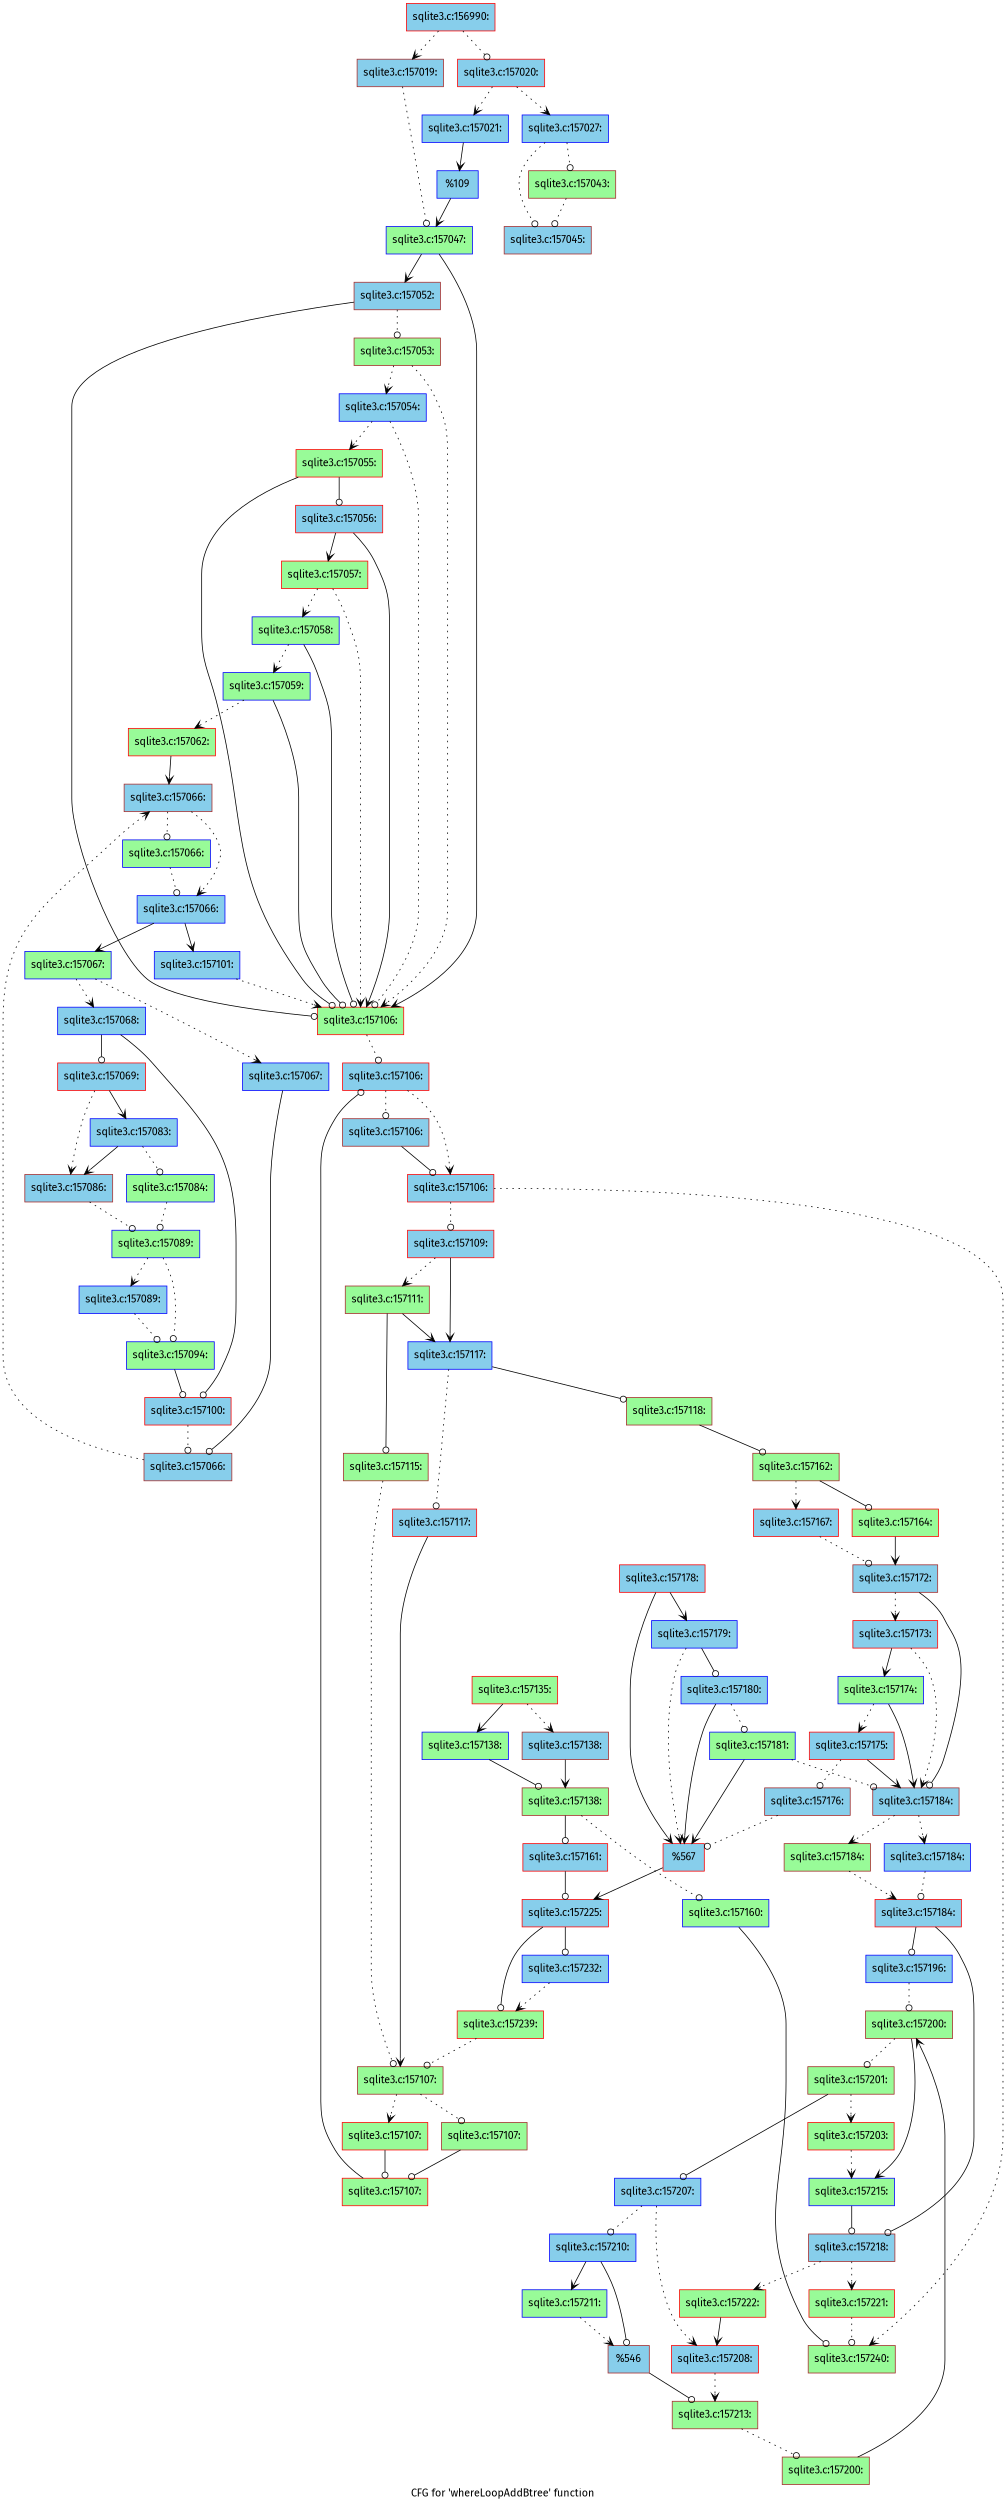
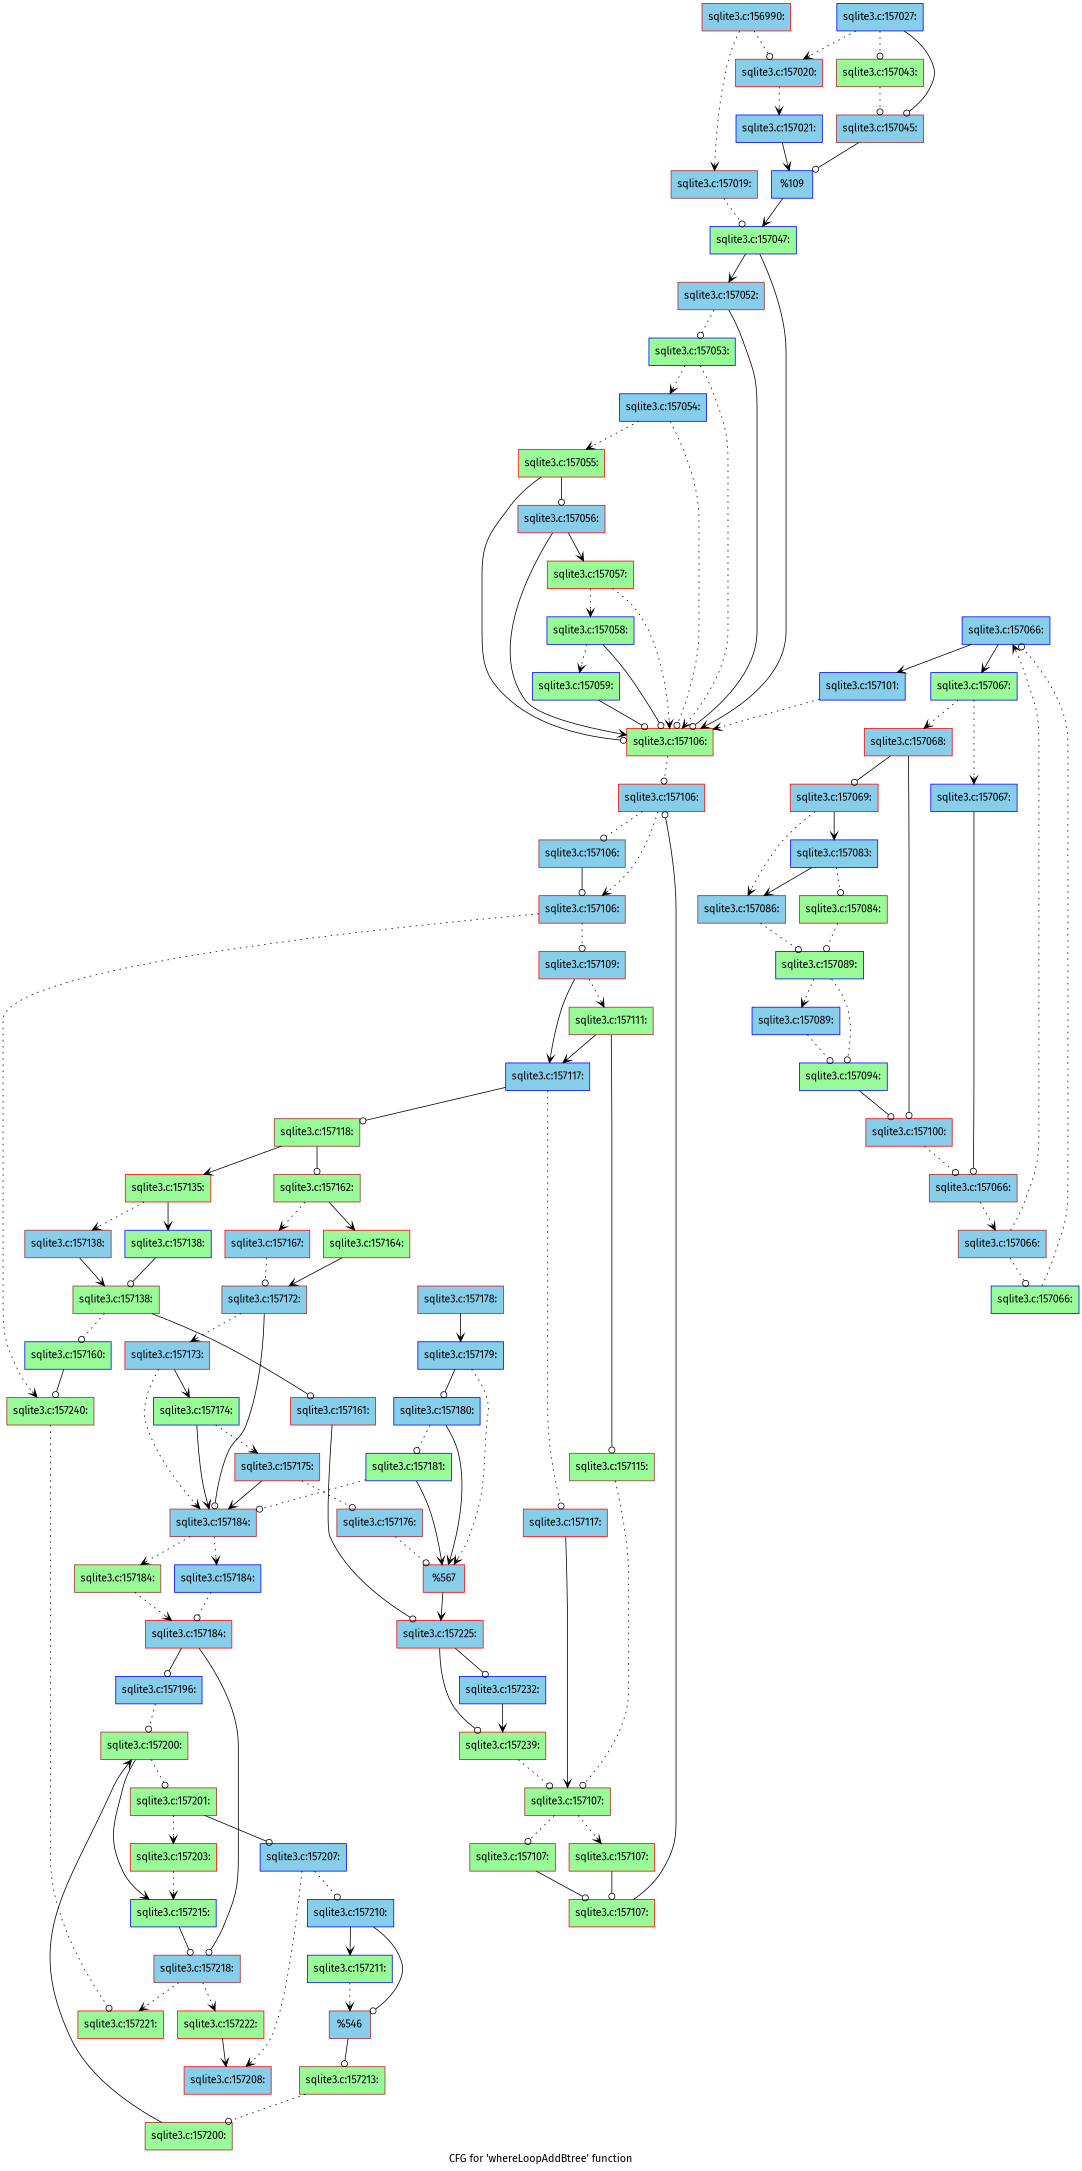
edge "sqlite3.c:157020:" -> "sqlite3.c:157027:": reversed
edge "sqlite3.c:157045:" -> "%109": added
edge "sqlite3.c:157027:" -> "sqlite3.c:157045:": style dotted -> solid
node "sqlite3.c:157053:": color brown -> blue
node "sqlite3.c:157062:": removed
node "sqlite3.c:157068:": color blue -> red
edge "sqlite3.c:157118:" -> "sqlite3.c:157135:": added
node "sqlite3.c:157084:": color blue -> red
edge "sqlite3.c:157162:" -> "sqlite3.c:157164:": arrowhead odot -> vee
edge "sqlite3.c:157178:" -> "%567": removed
edge "sqlite3.c:157232:" -> "sqlite3.c:157239:": style dotted -> solid
edge "sqlite3.c:157221:" -> "sqlite3.c:157240:": reversed
edge "sqlite3.c:157208:" -> "sqlite3.c:157213:": removed
